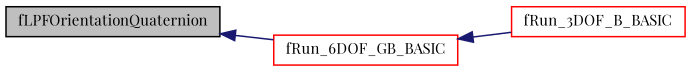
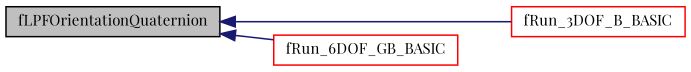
edge "fRun_3DOF_B_BASIC" -> "fRun_6DOF_GB_BASIC": now "fRun_3DOF_B_BASIC" -> "fLPFOrientationQuaternion"
